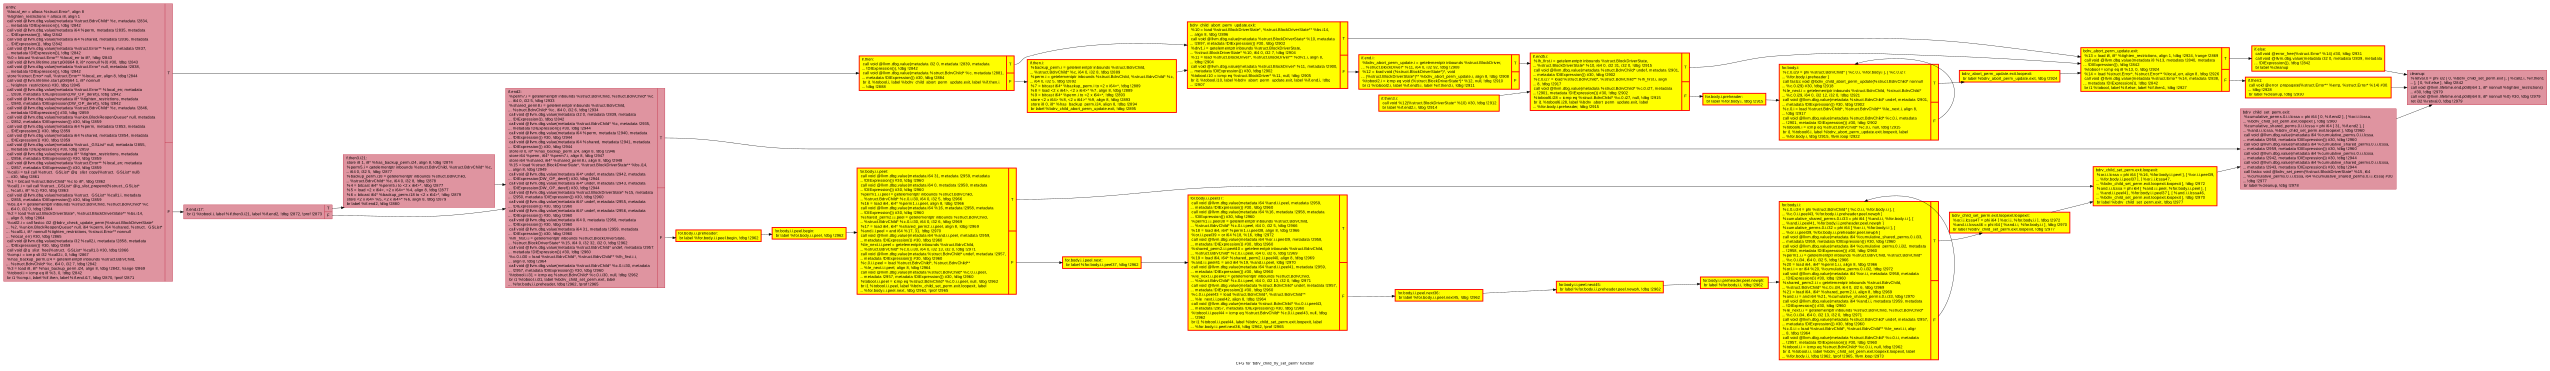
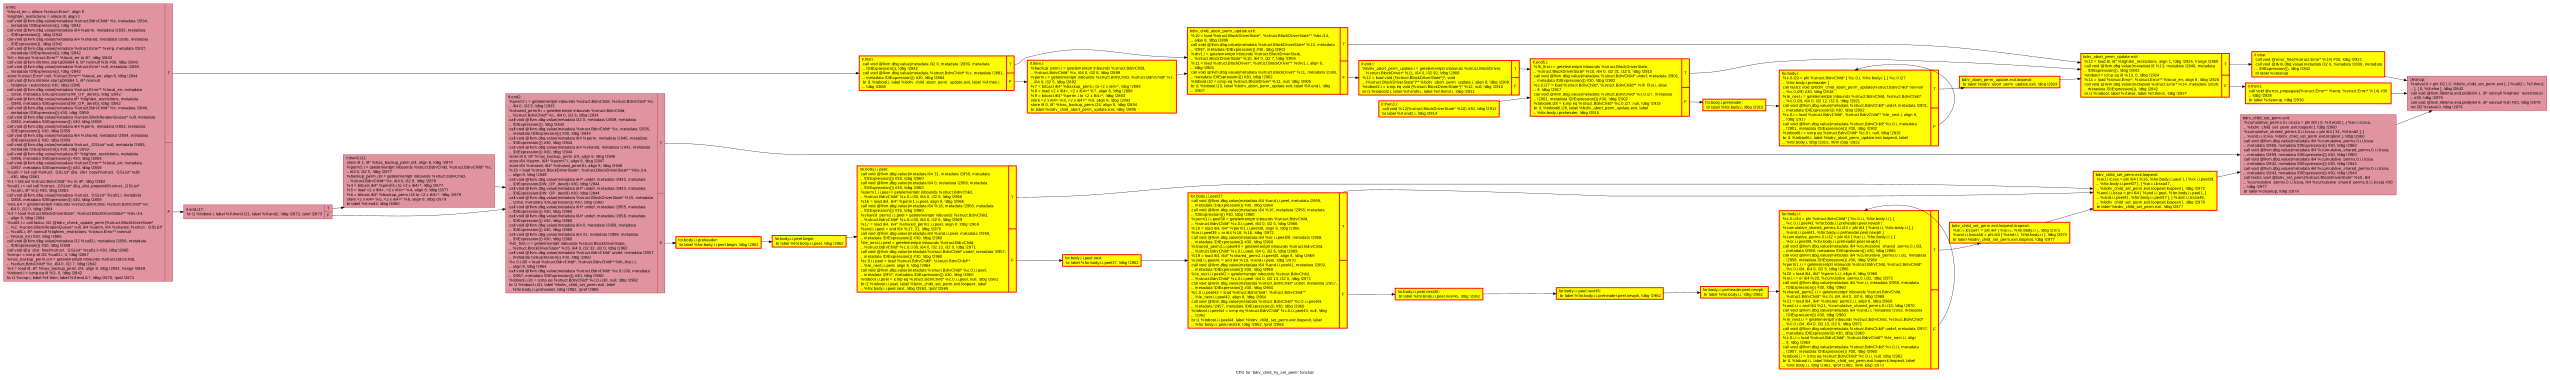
edge "for.body.i.i.peel37:" -> "bdrv_child_set_perm.exit.loopexit:": added
